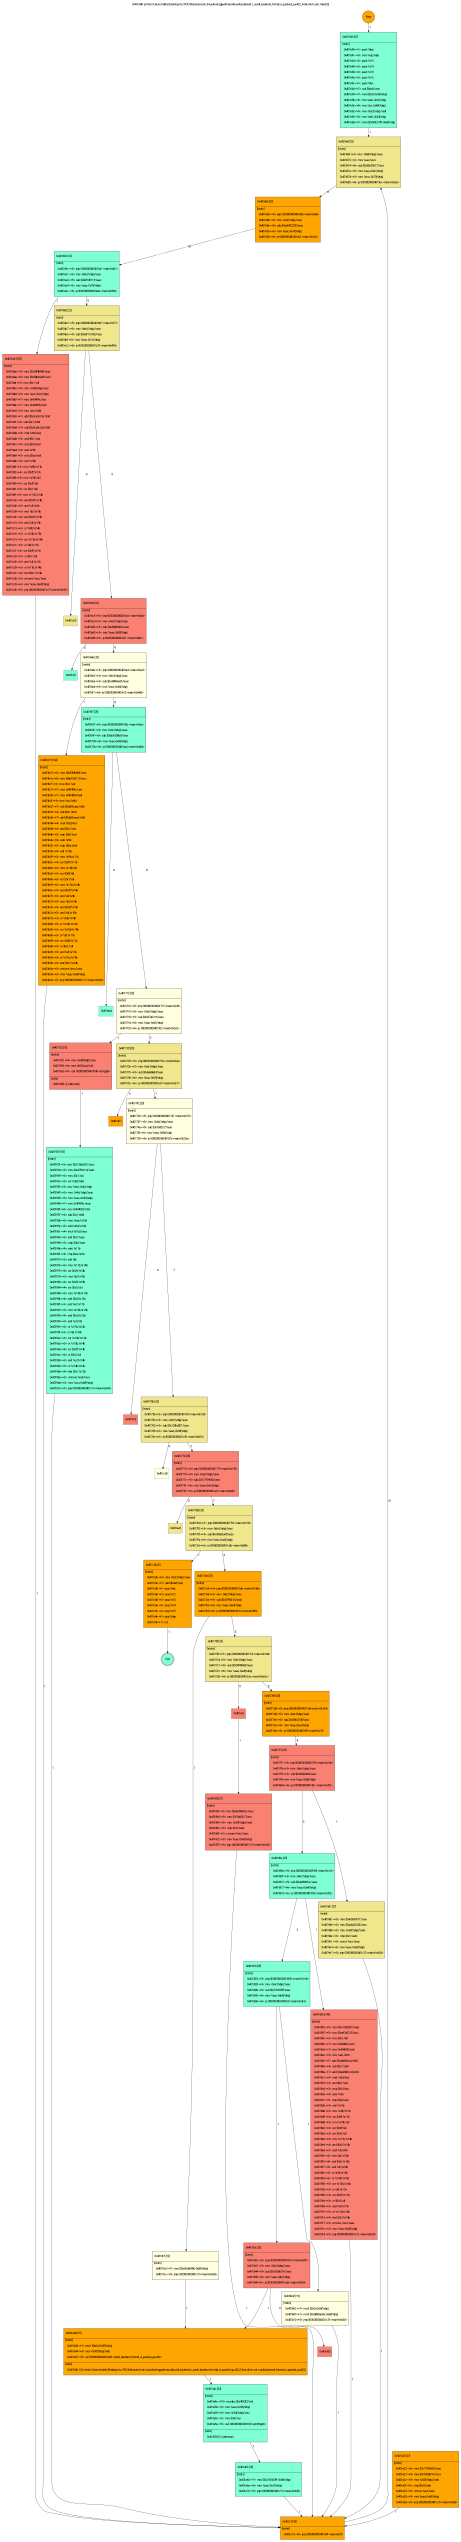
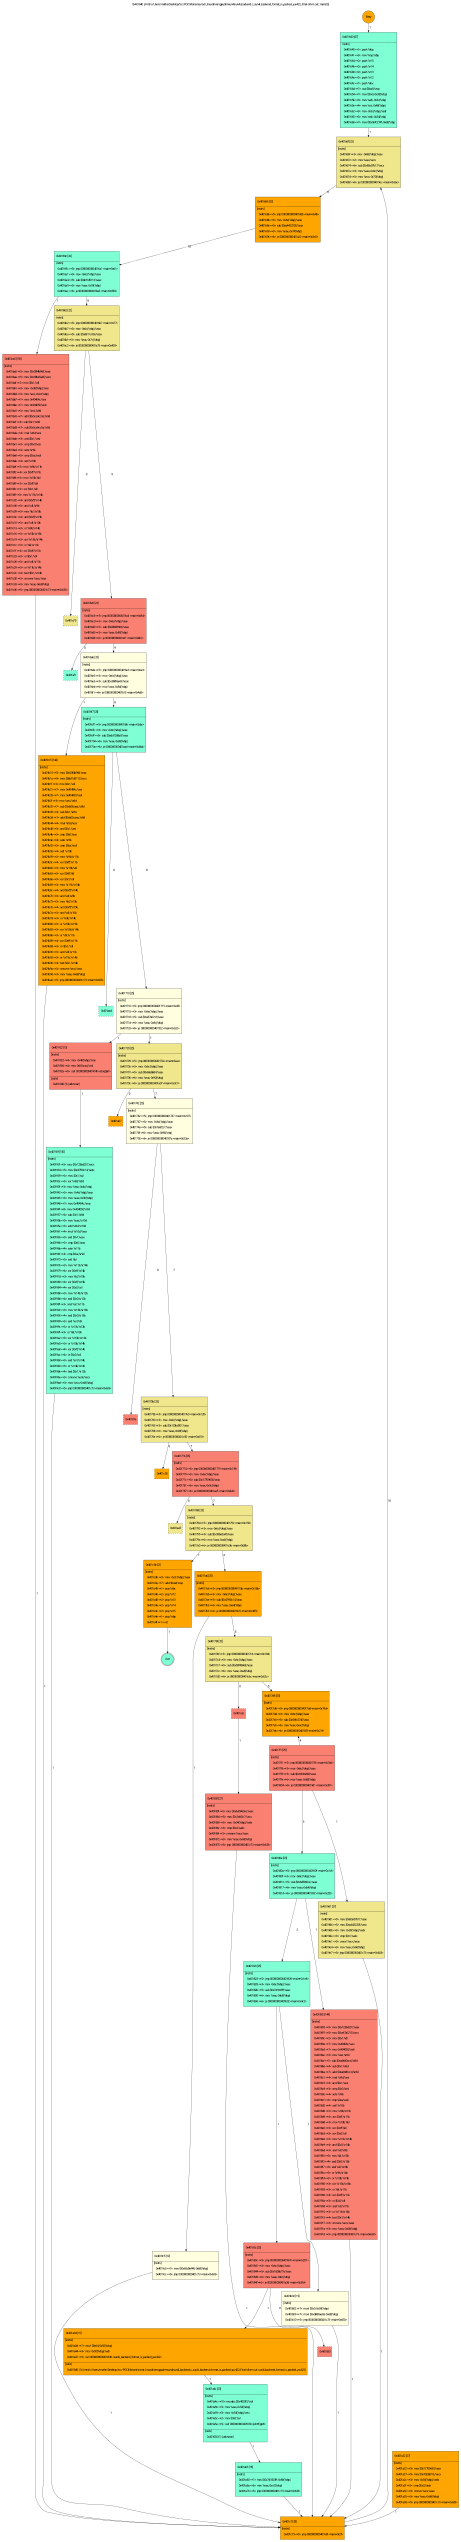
node "0x401c50": fillcolor lightyellow -> orange
edge "0x4017d8 [25]" -> "0x4017f1 [25]": reversed
edge "0x4019c5 [12]" -> "0x401a3d [15]": now "0x4019c5 [12]" -> "0x401c73 [5]"
